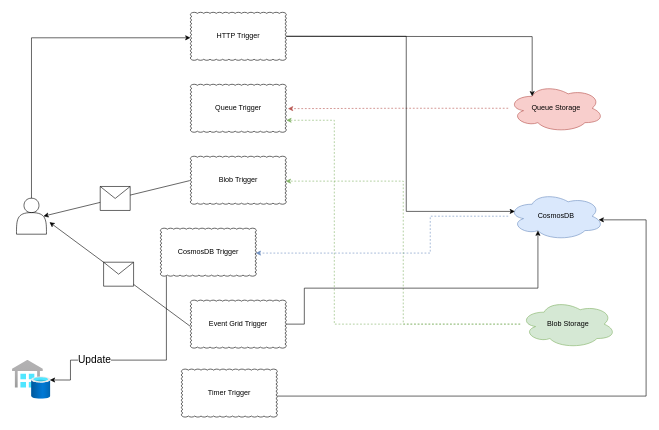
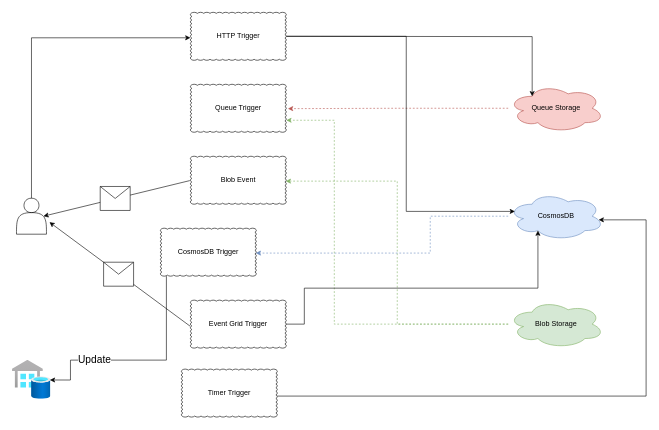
node "Blob Trigger": label "Blob Trigger" -> "Blob Event"
node "Blob Storage": moved (569, 324) -> (557, 324)
